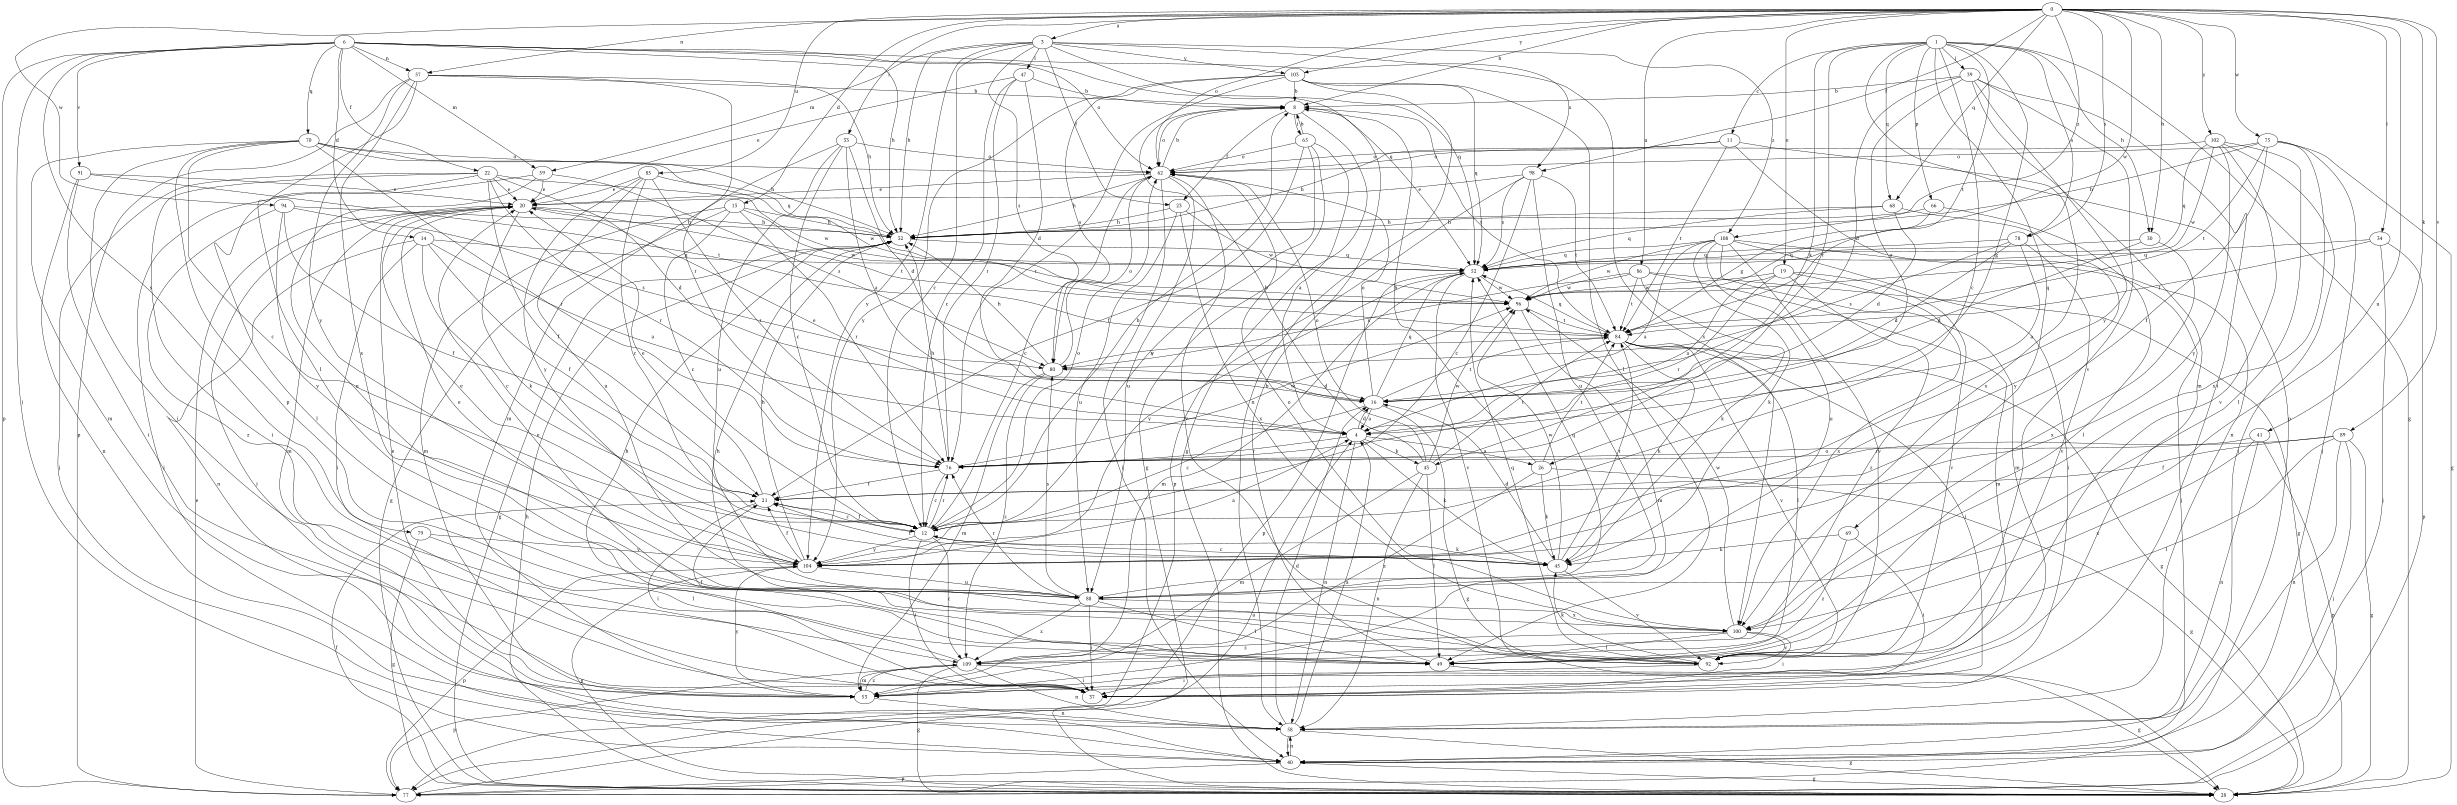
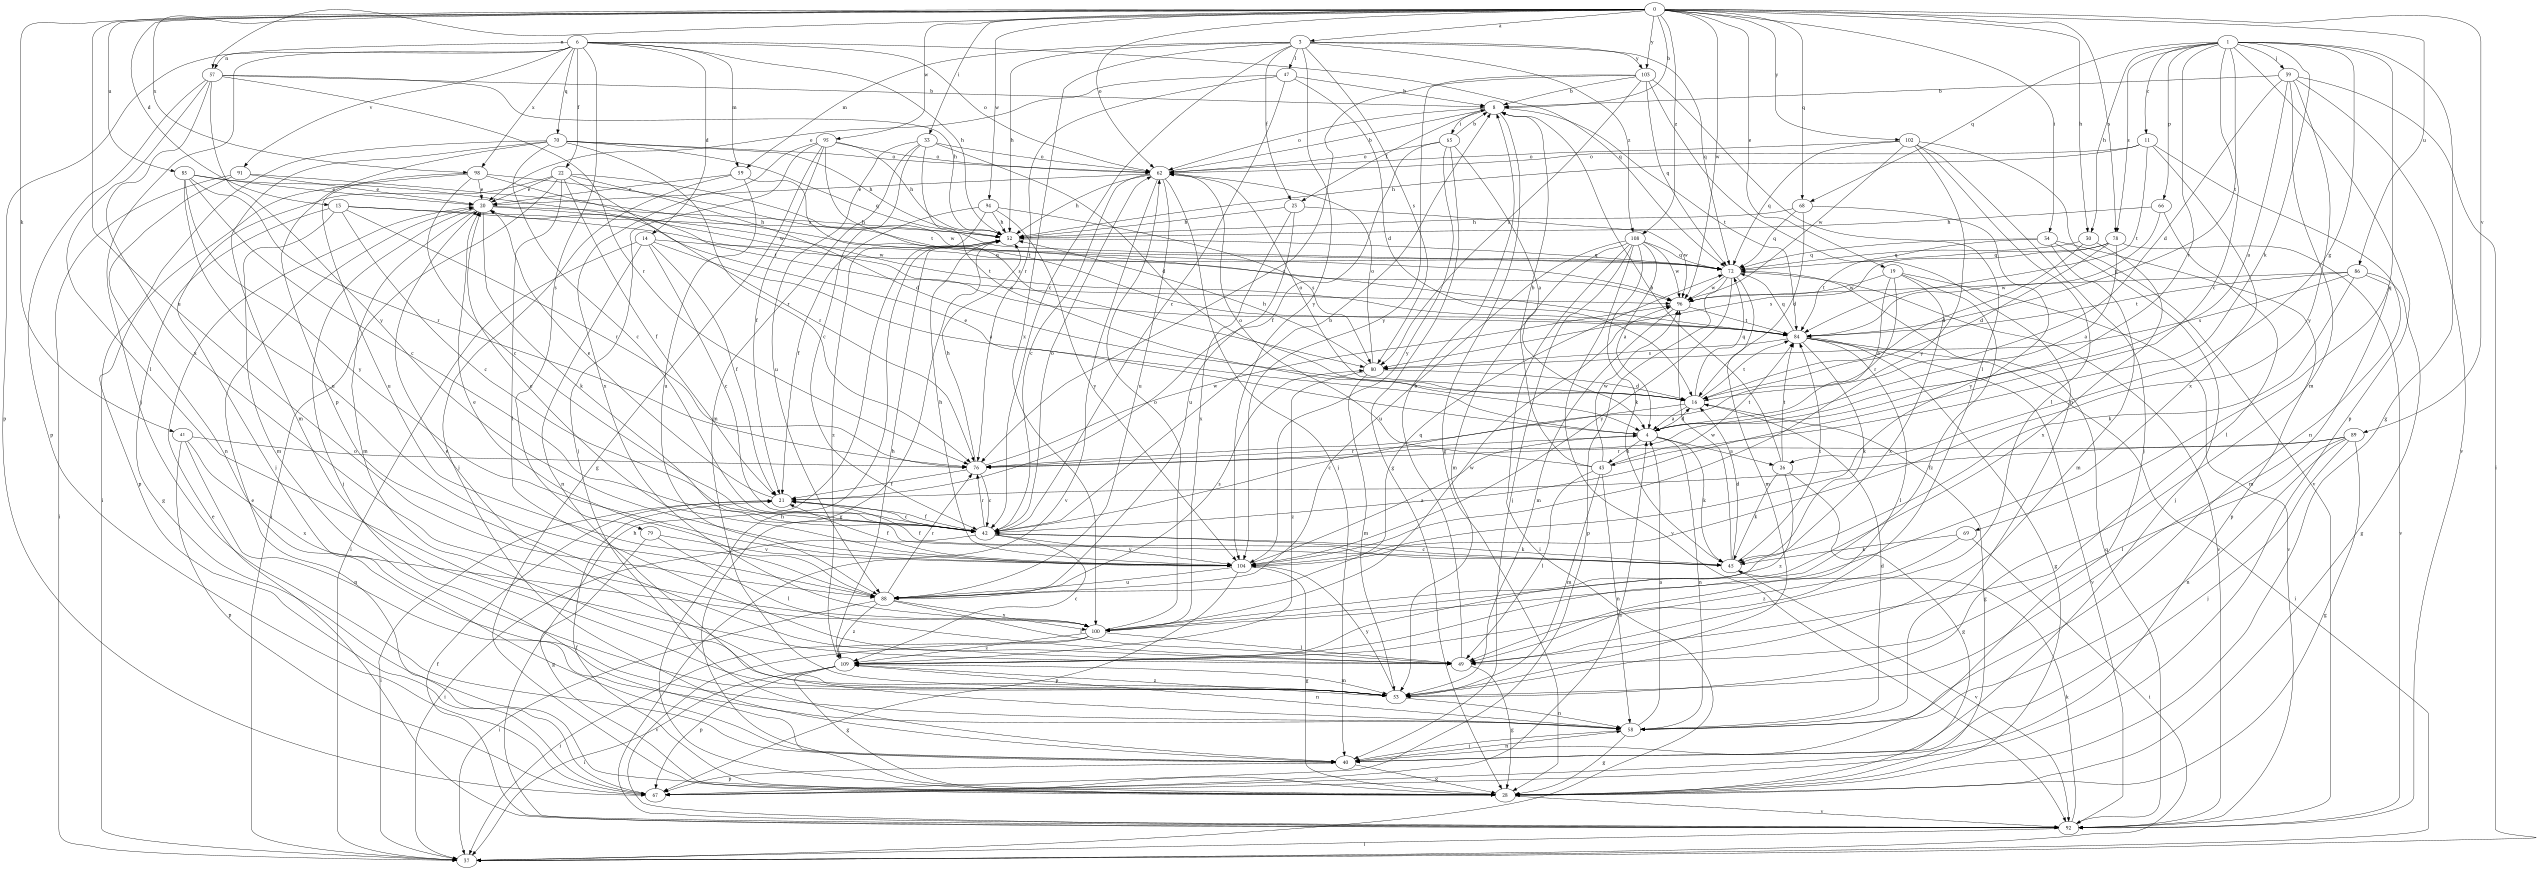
edge "0" -> "98": label "f" -> "x"
node "75": label "75" -> "95"
node "52": label "52" -> "72"
node "12": label "12" -> "42"
edge "34" -> "53": added, label "m"
node "77": label "77" -> "67"
edge "28" -> "92": added, label "v"
